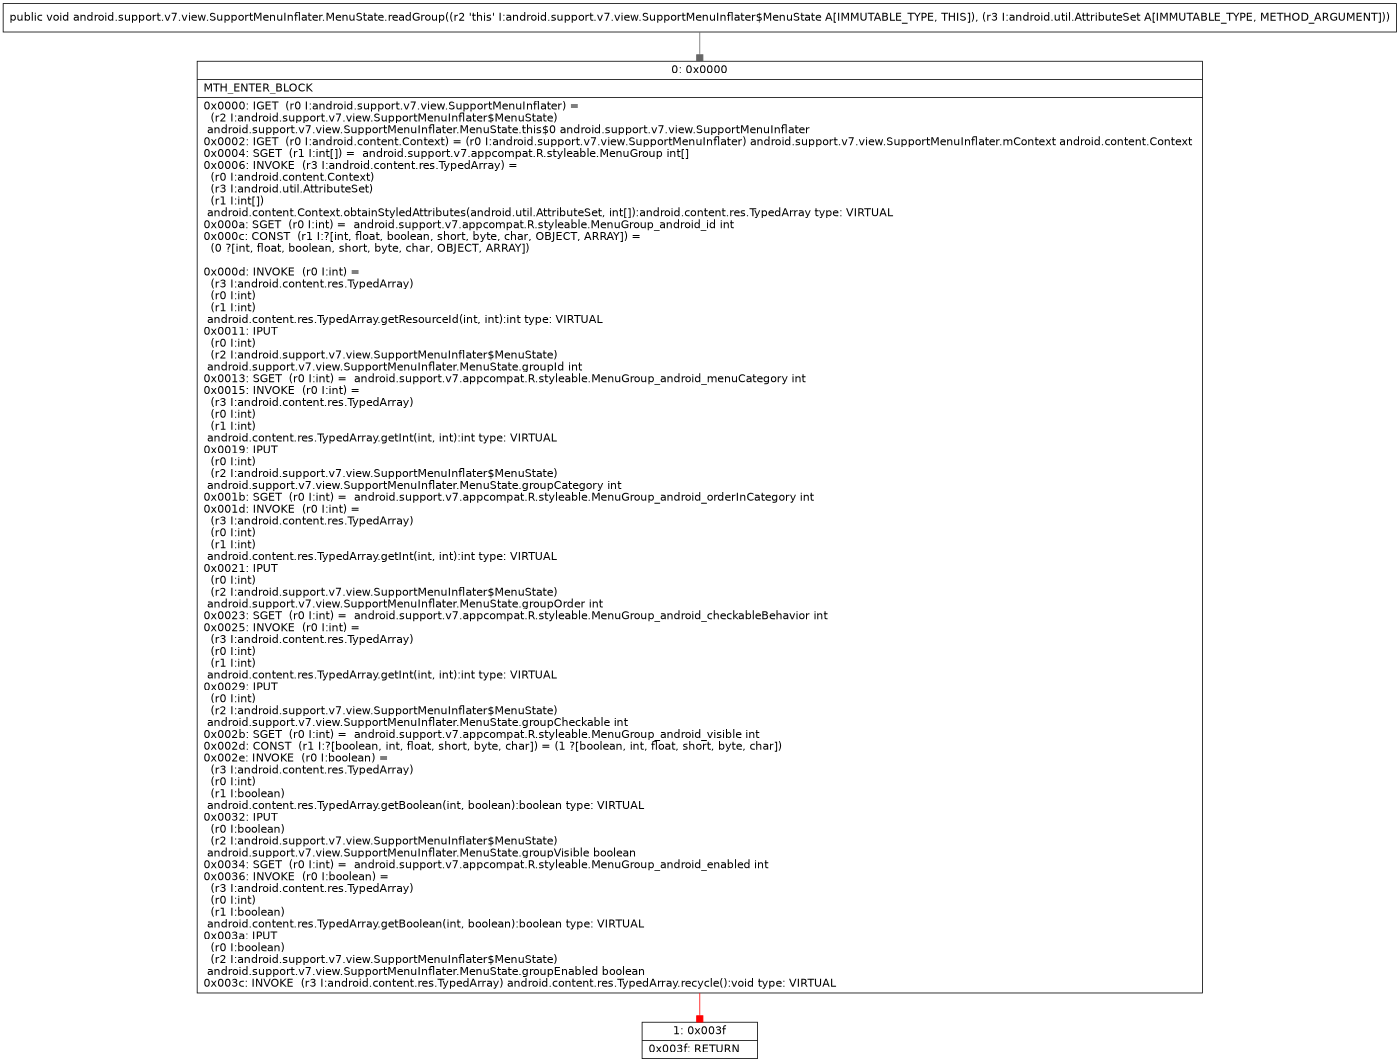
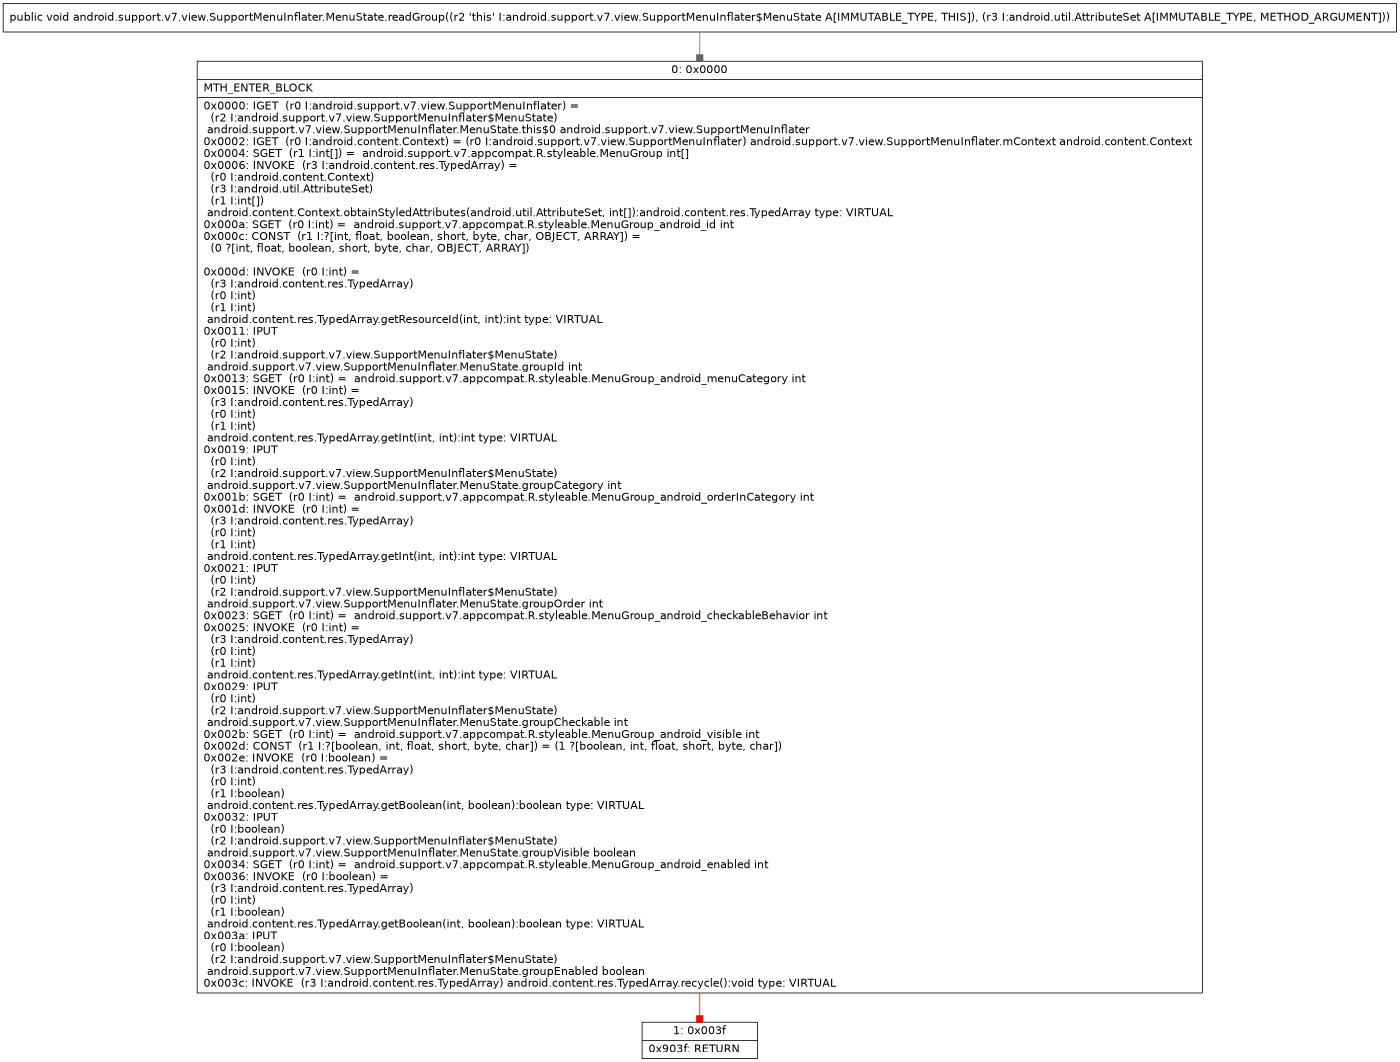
node "1: 0x003f": text "0x003f: RETURN" -> "0x903f: RETURN"
